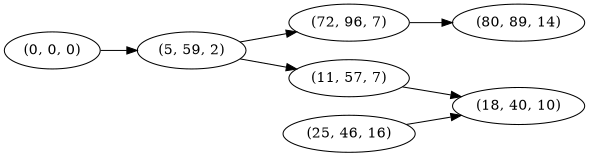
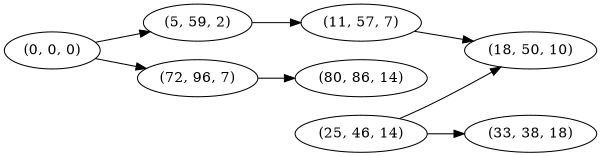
node "(80, 89, 14)": label "(80, 89, 14)" -> "(80, 86, 14)"
edge "(5, 59, 2)" -> "(72, 96, 7)": now "(0, 0, 0)" -> "(72, 96, 7)"
node "(18, 40, 10)": label "(18, 40, 10)" -> "(18, 50, 10)"
node "(25, 46, 16)": label "(25, 46, 16)" -> "(25, 46, 14)"
node "(33, 38, 18)": added
